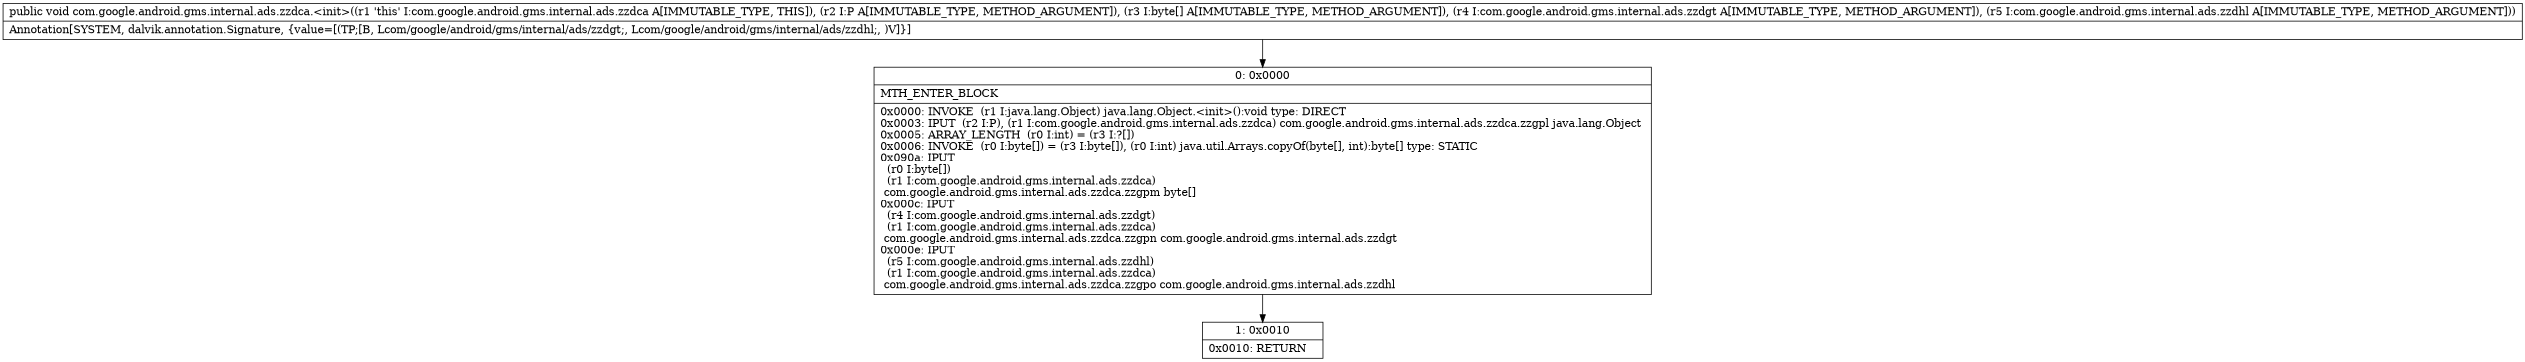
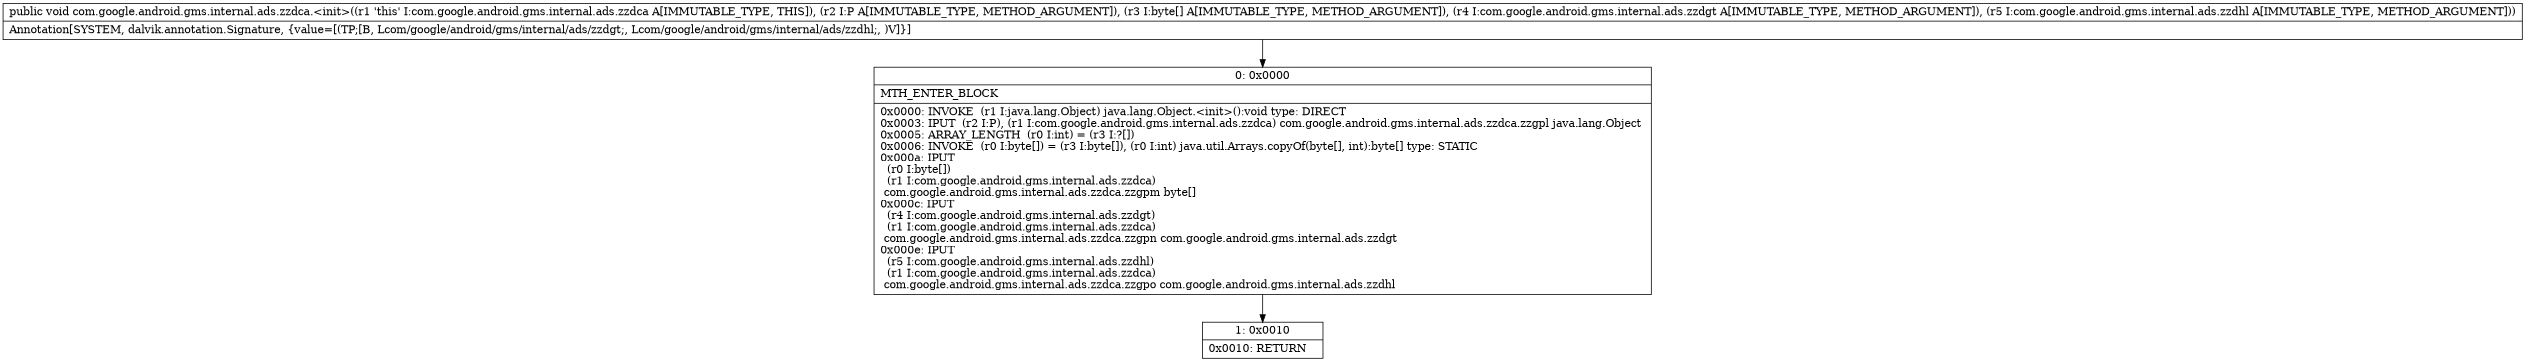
node "0: 0x0000": text "0x090a: IPUT" -> "0x000a: IPUT"
